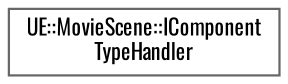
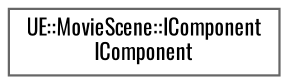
node "UE::MovieScene::IComponent TypeHandler": label "UE::MovieScene::IComponent TypeHandler" -> "UE::MovieScene::IComponent IComponent"
